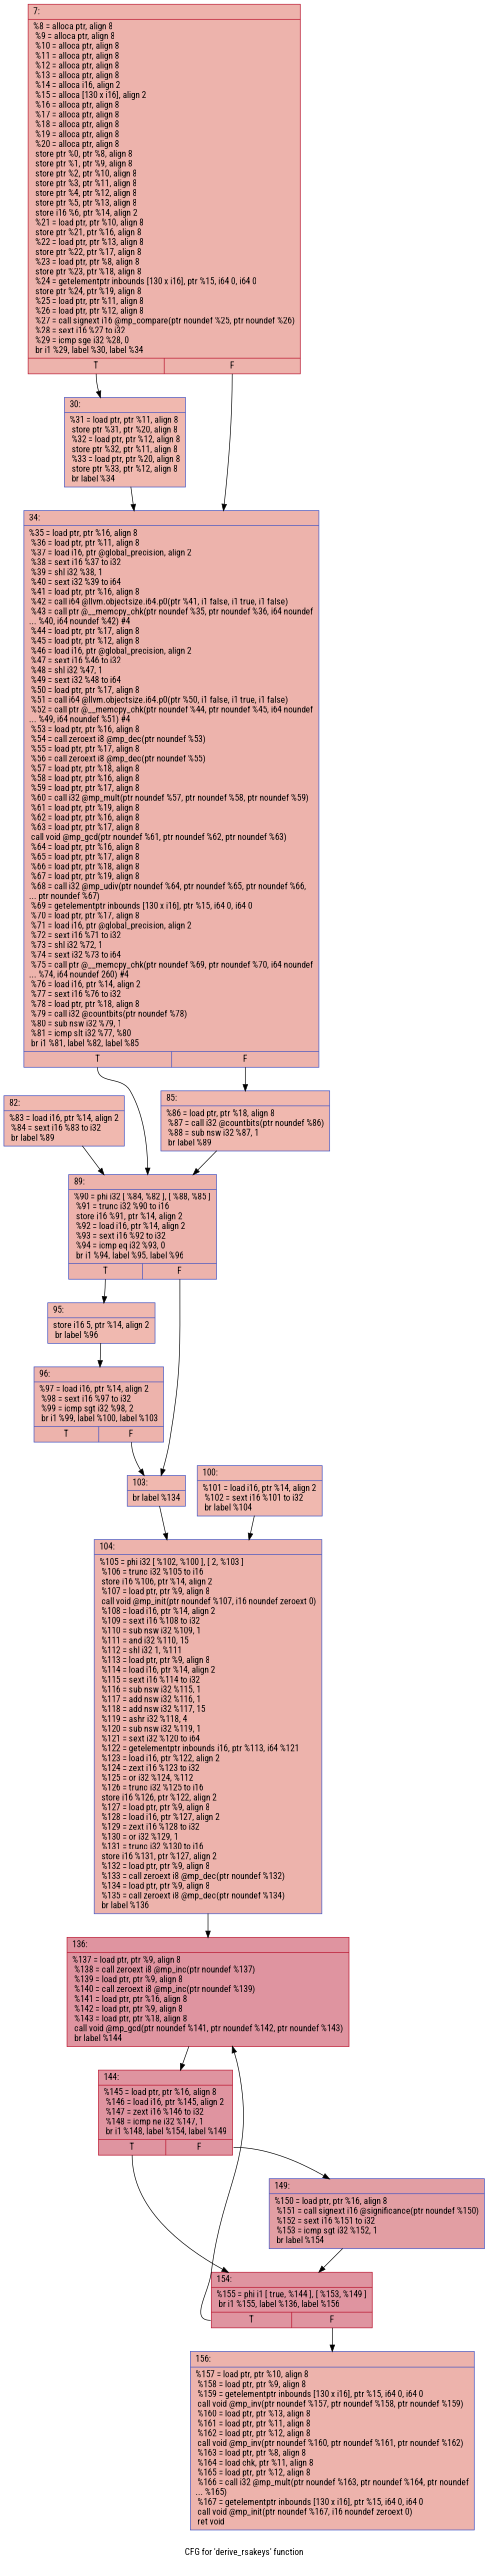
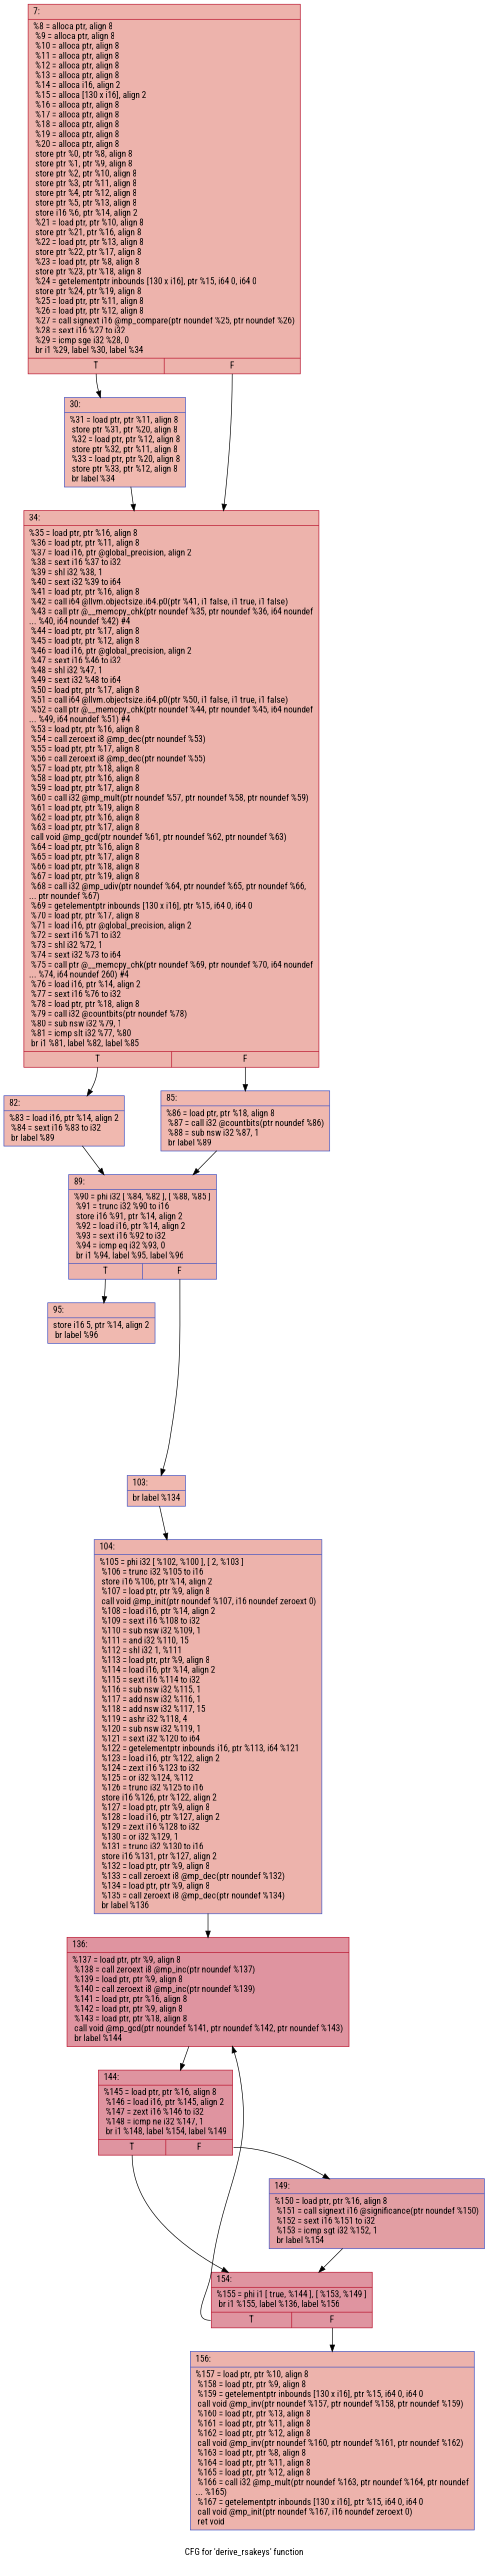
node "34:": color #3d50c3ff -> #b70d28ff
edge "34:" -> "89:": now "34:" -> "82:"
node "96:": removed
node "100:": removed
node "156:": text "%164 = load chk, ptr %11, align 8" -> "%164 = load ptr, ptr %11, align 8"
